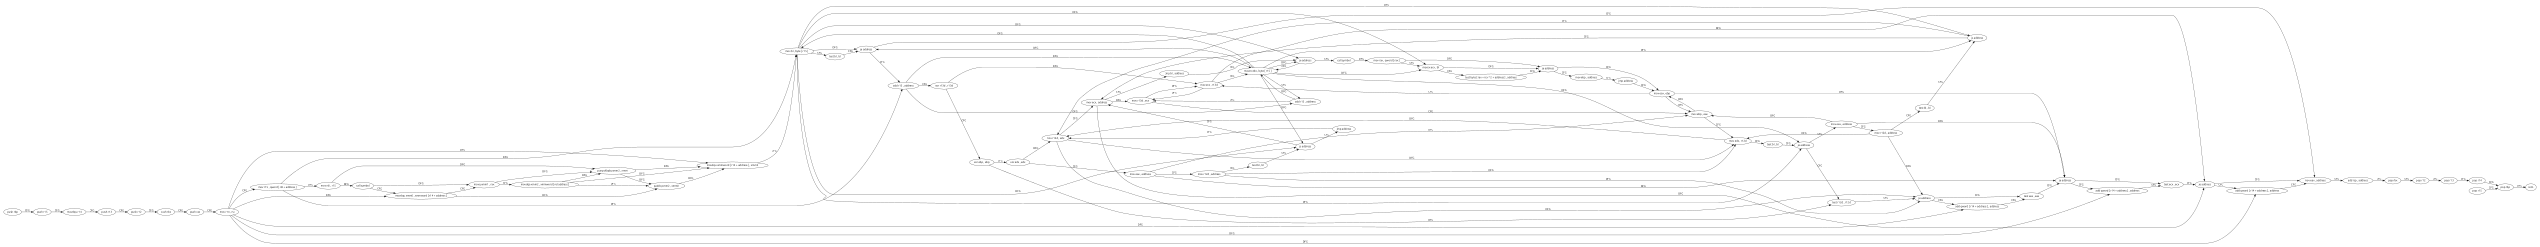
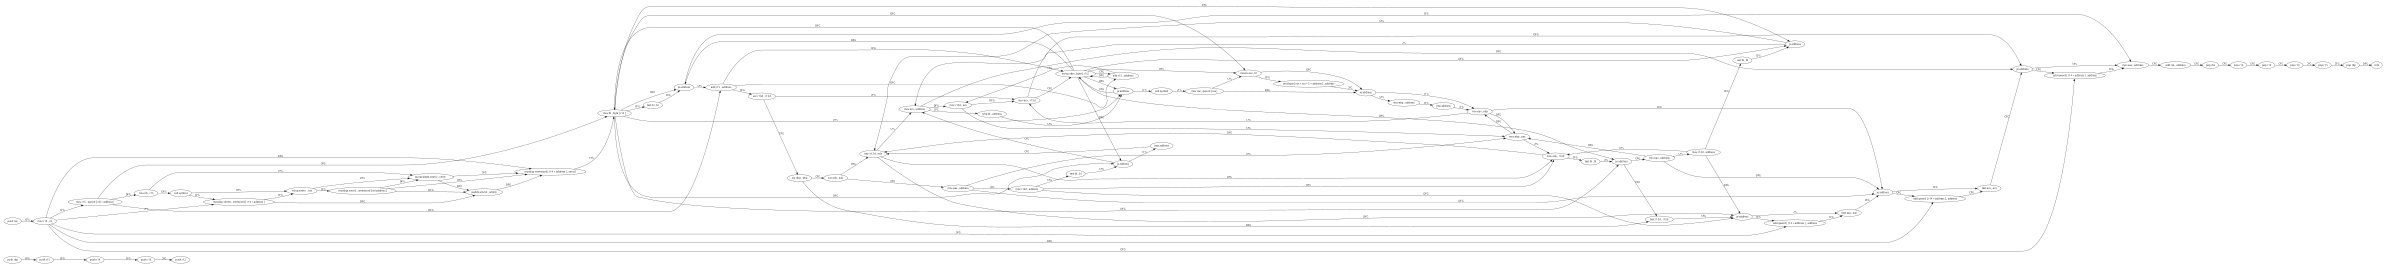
edge "mov ecx , r13d" -> "mov r13d , ecx": removed, label "DFG"
edge "pop r14" -> "pop rbp": now "pop r14" -> "pop r15"
node "movdqu r14": label "movdqu r14" -> "push r14"
node "push rbx": removed
